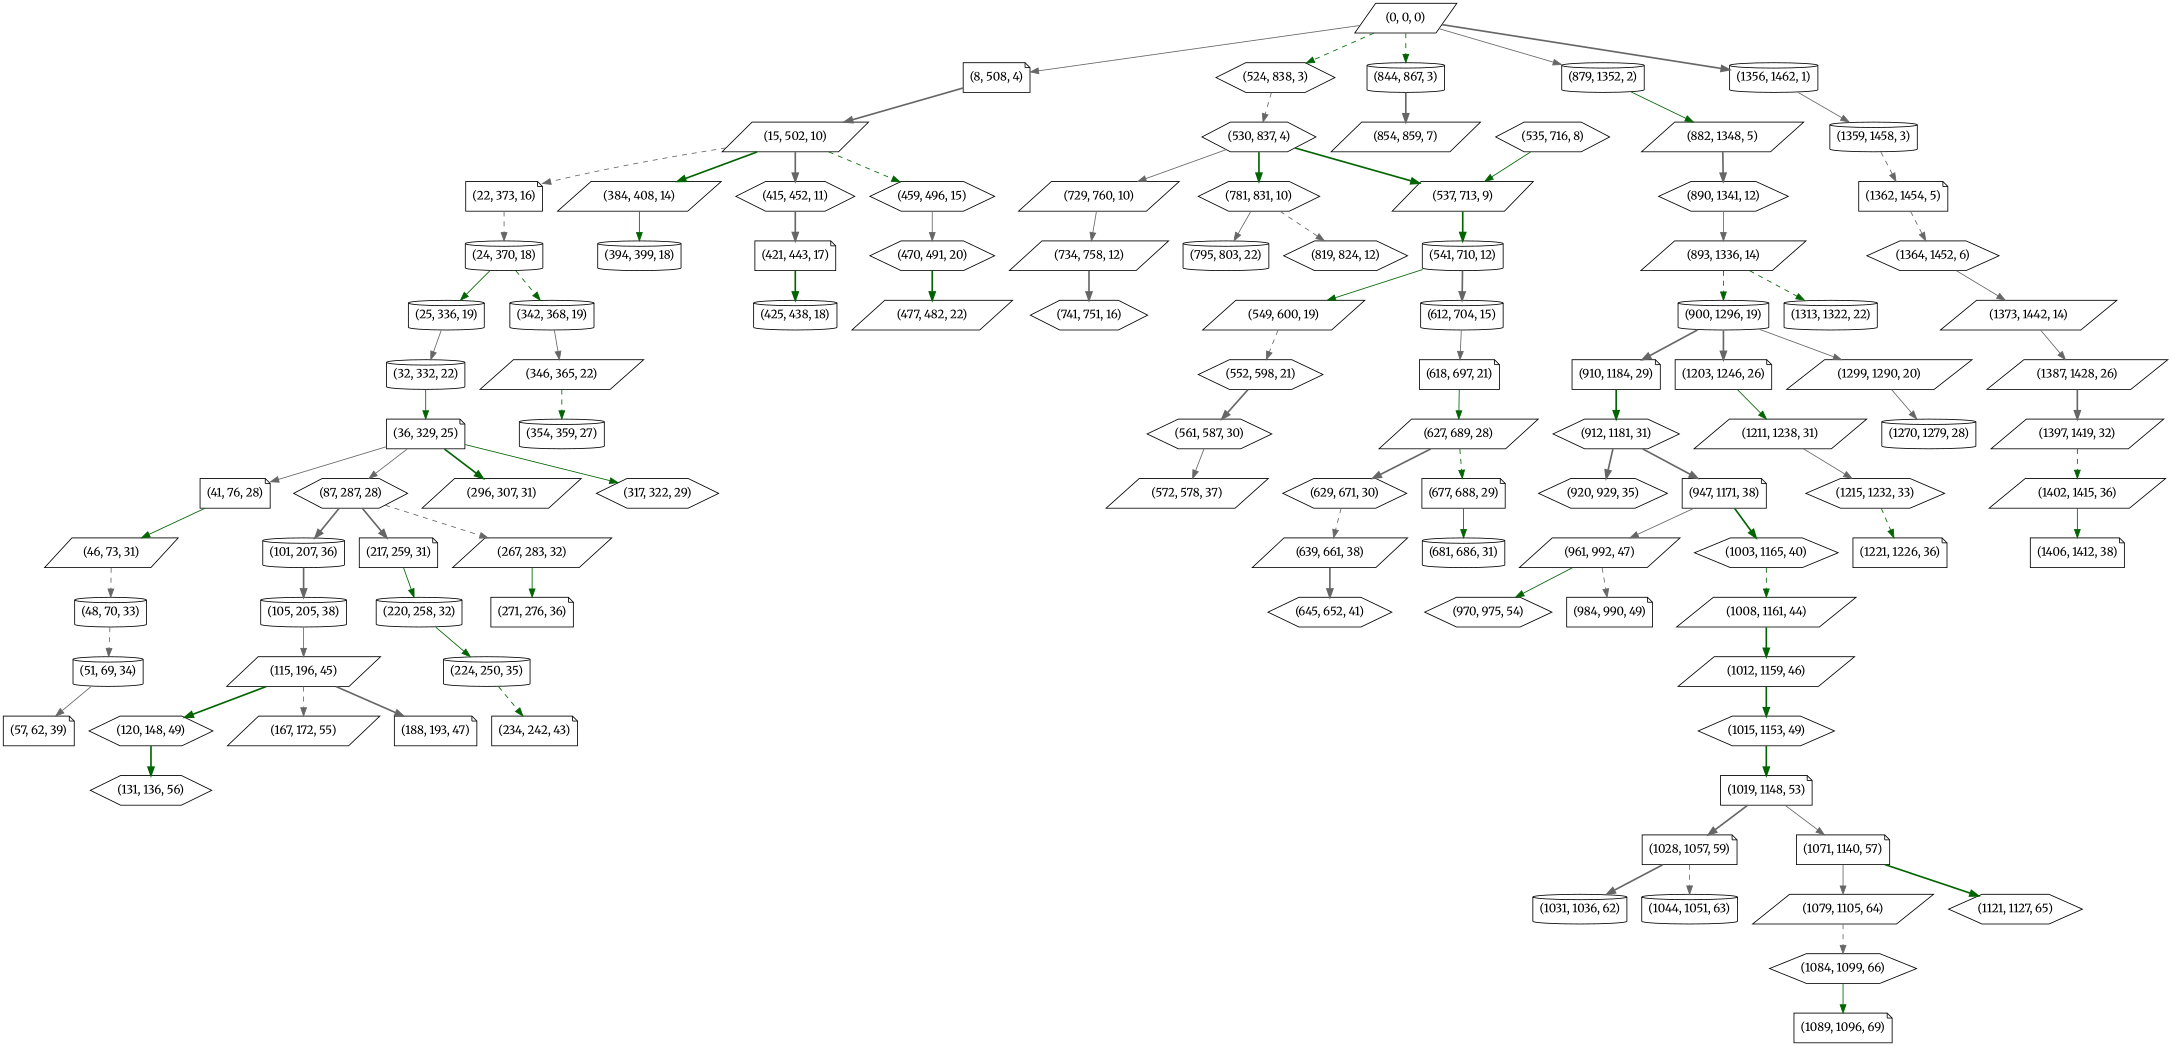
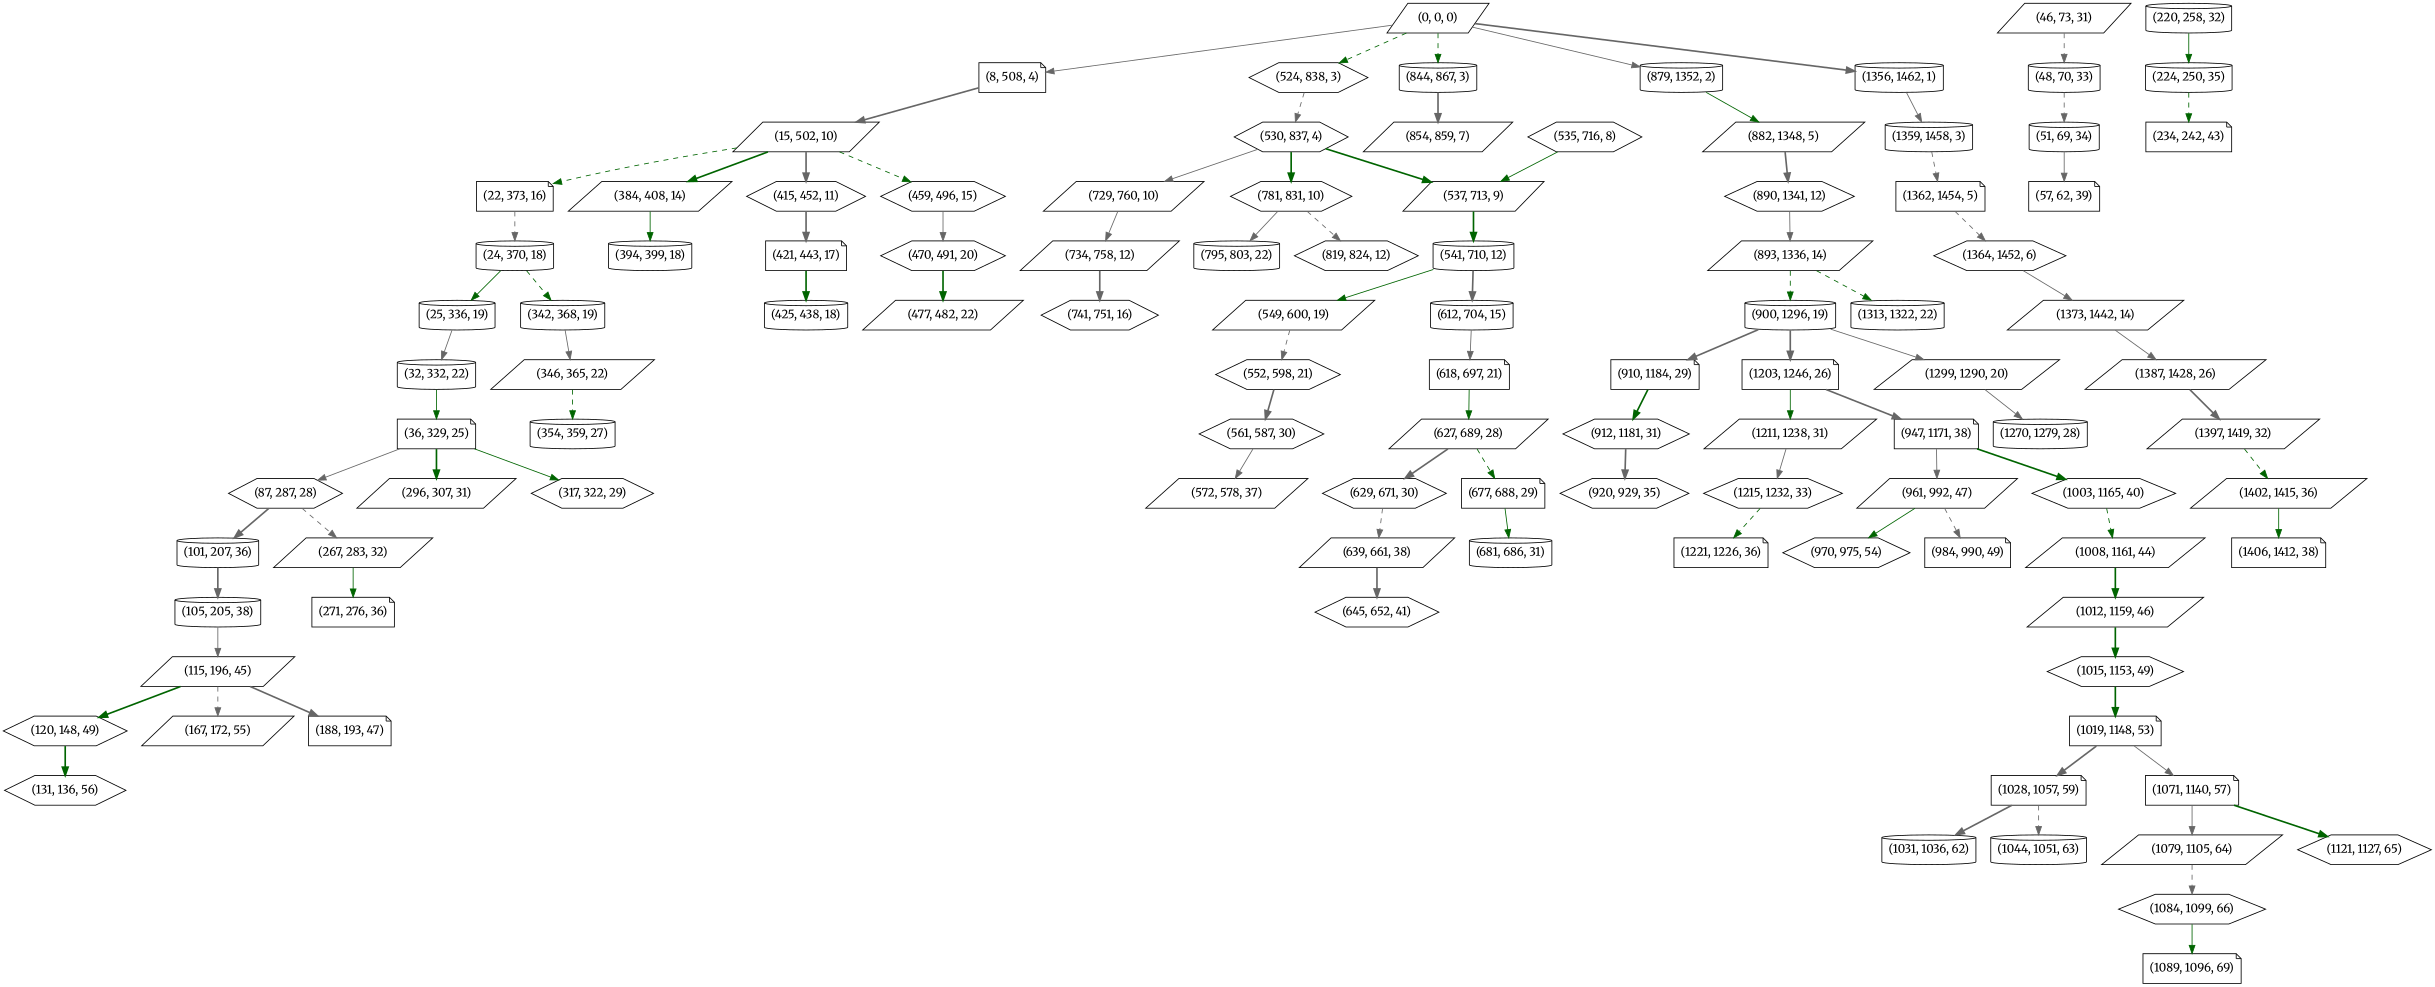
edge "(15, 502, 10)" -> "(22, 373, 16)": color gray40 -> darkgreen
edge "(912, 1181, 31)" -> "(947, 1171, 38)": now "(1203, 1246, 26)" -> "(947, 1171, 38)"
node "(41, 76, 28)": removed
node "(217, 259, 31)": removed
